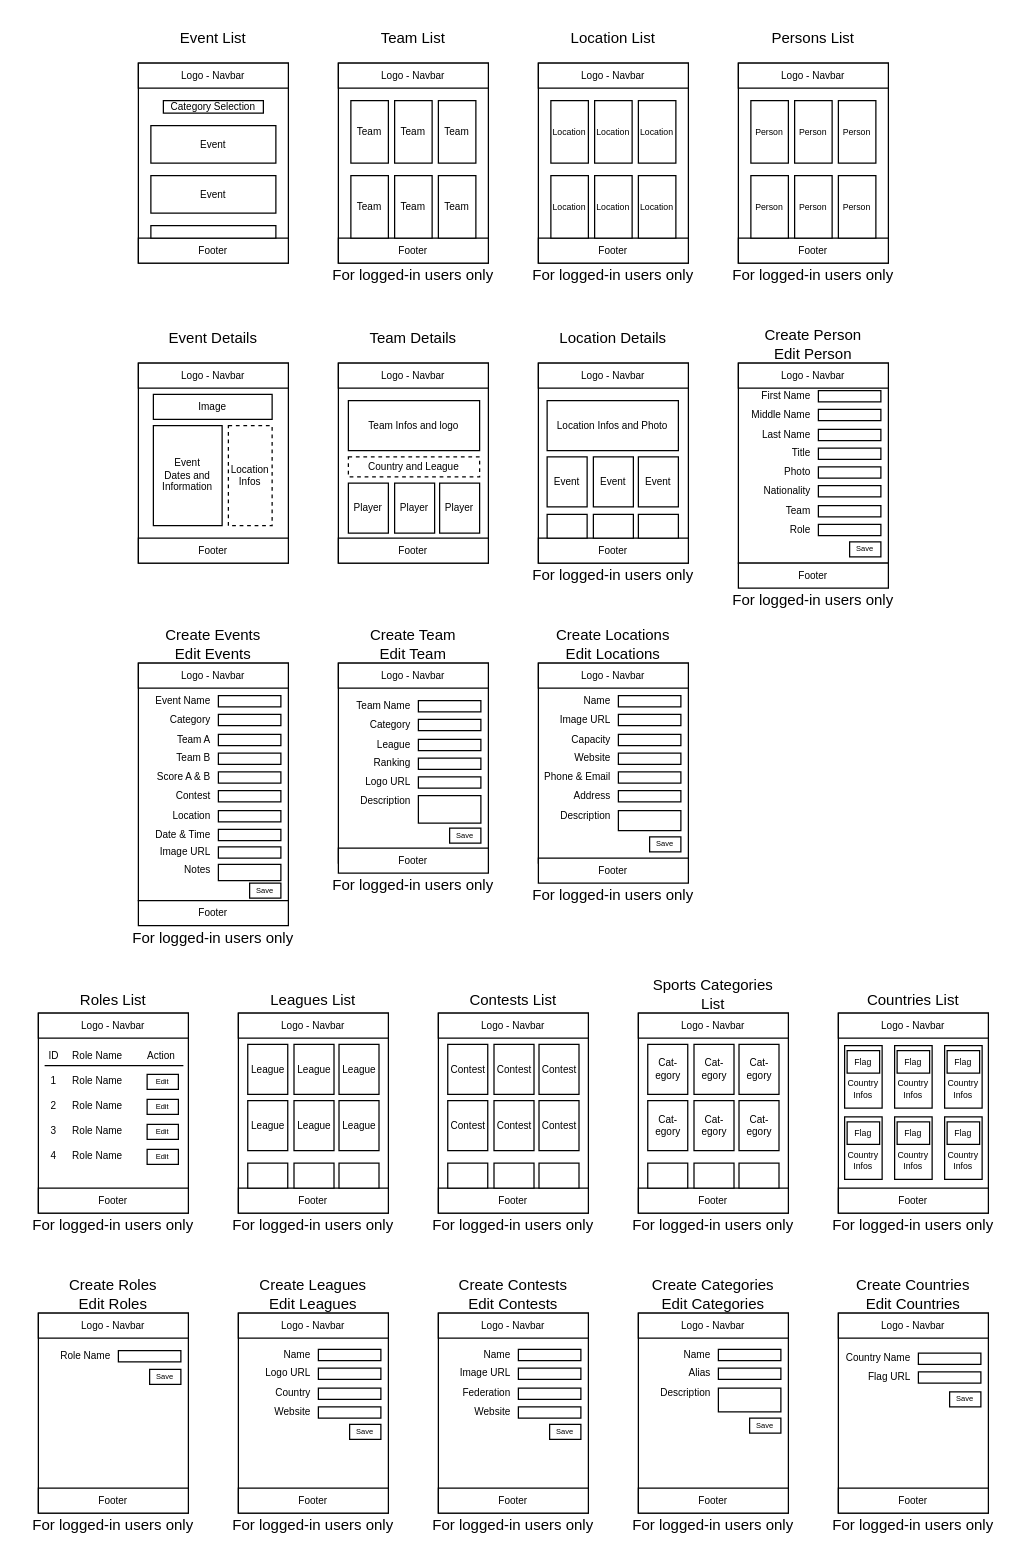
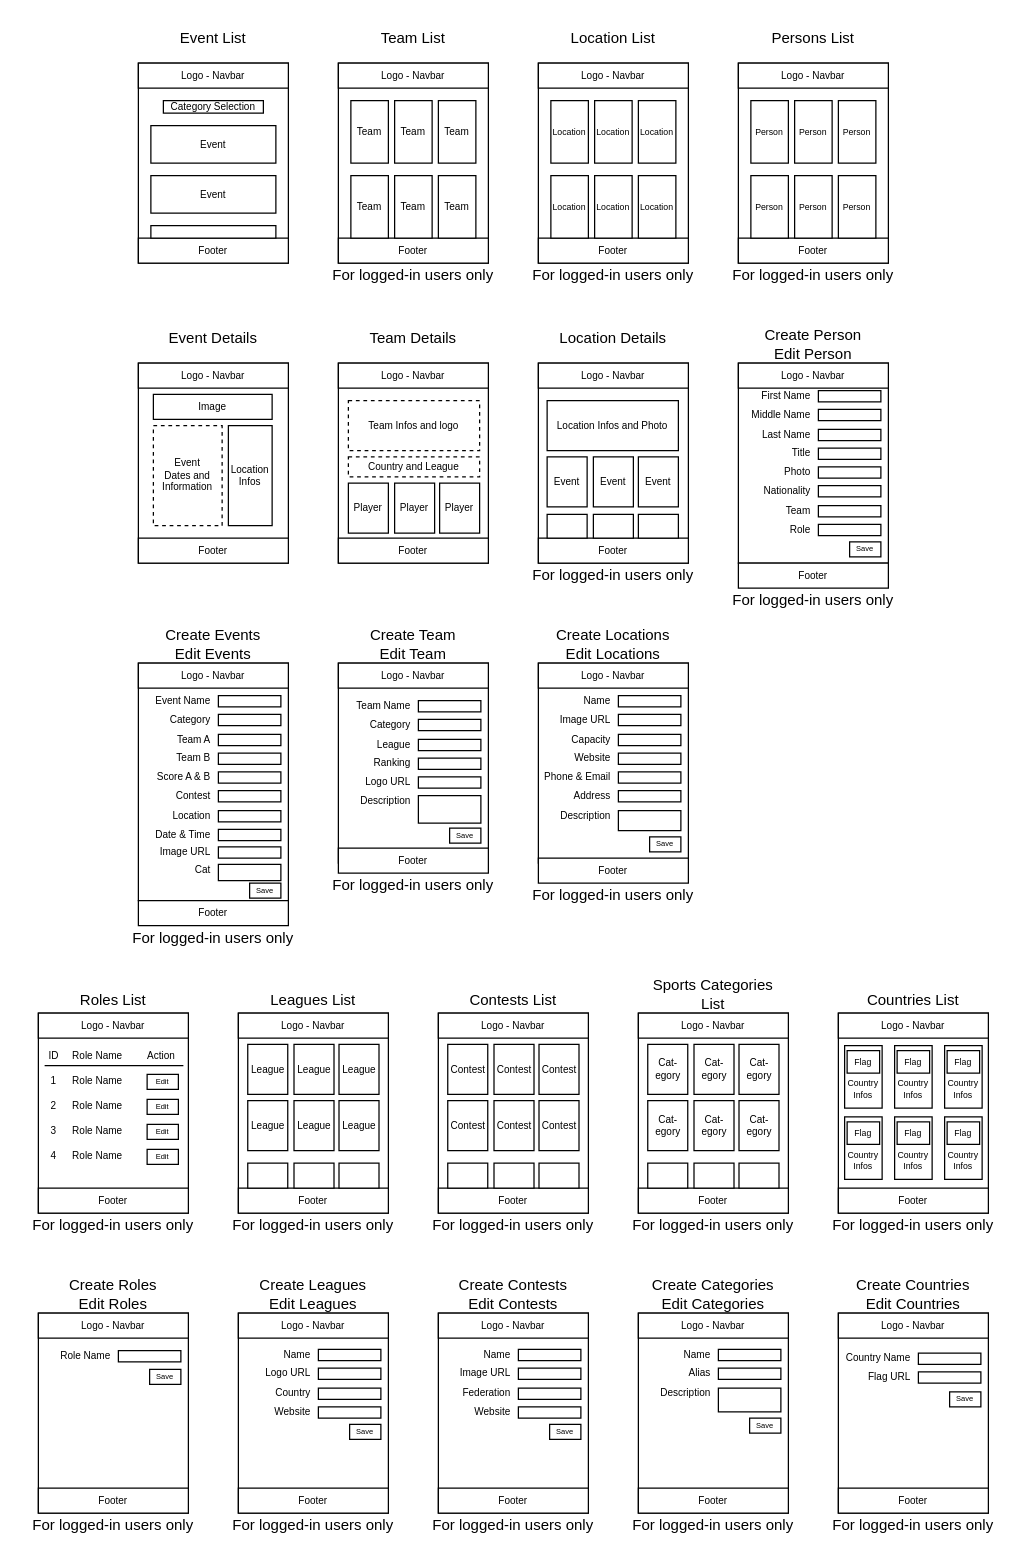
node "Team Infos and logo": style solid -> dashed
node "Event Dates and Information": style solid -> dashed
node "Location Infos": style dashed -> solid
node "Notes": label "Notes" -> "Cat"
